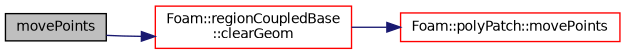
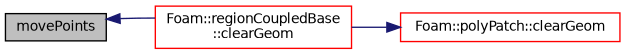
node "Foam::polyPatch::movePoints": label "Foam::polyPatch::movePoints" -> "Foam::polyPatch::clearGeom"
edge "movePoints" -> "Foam::regionCoupledBase ::clearGeom": reversed
